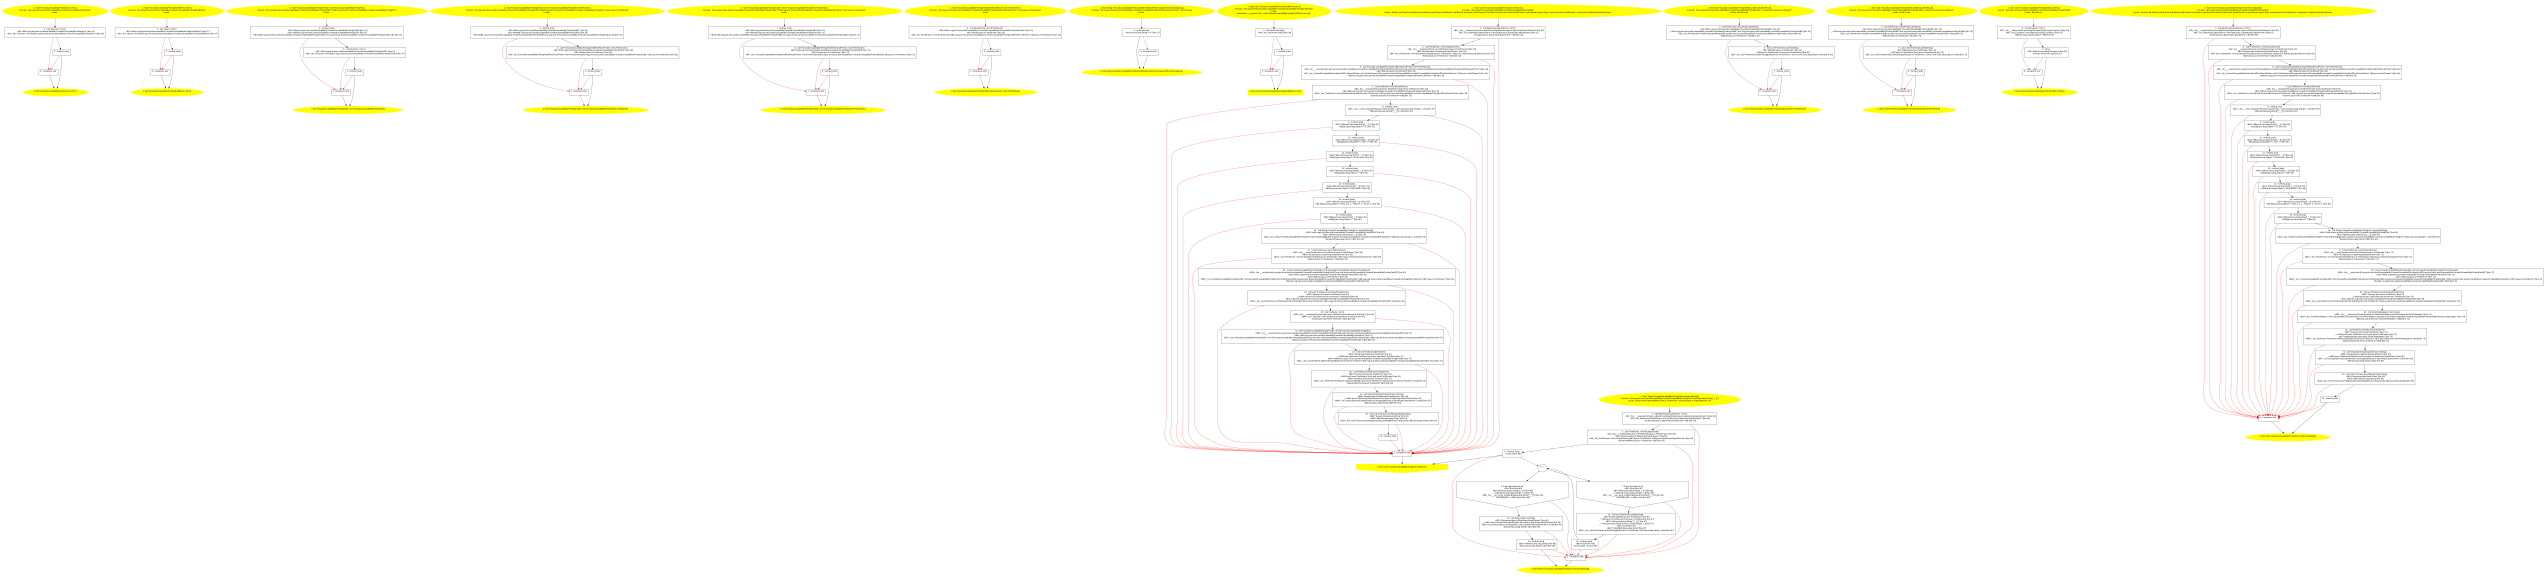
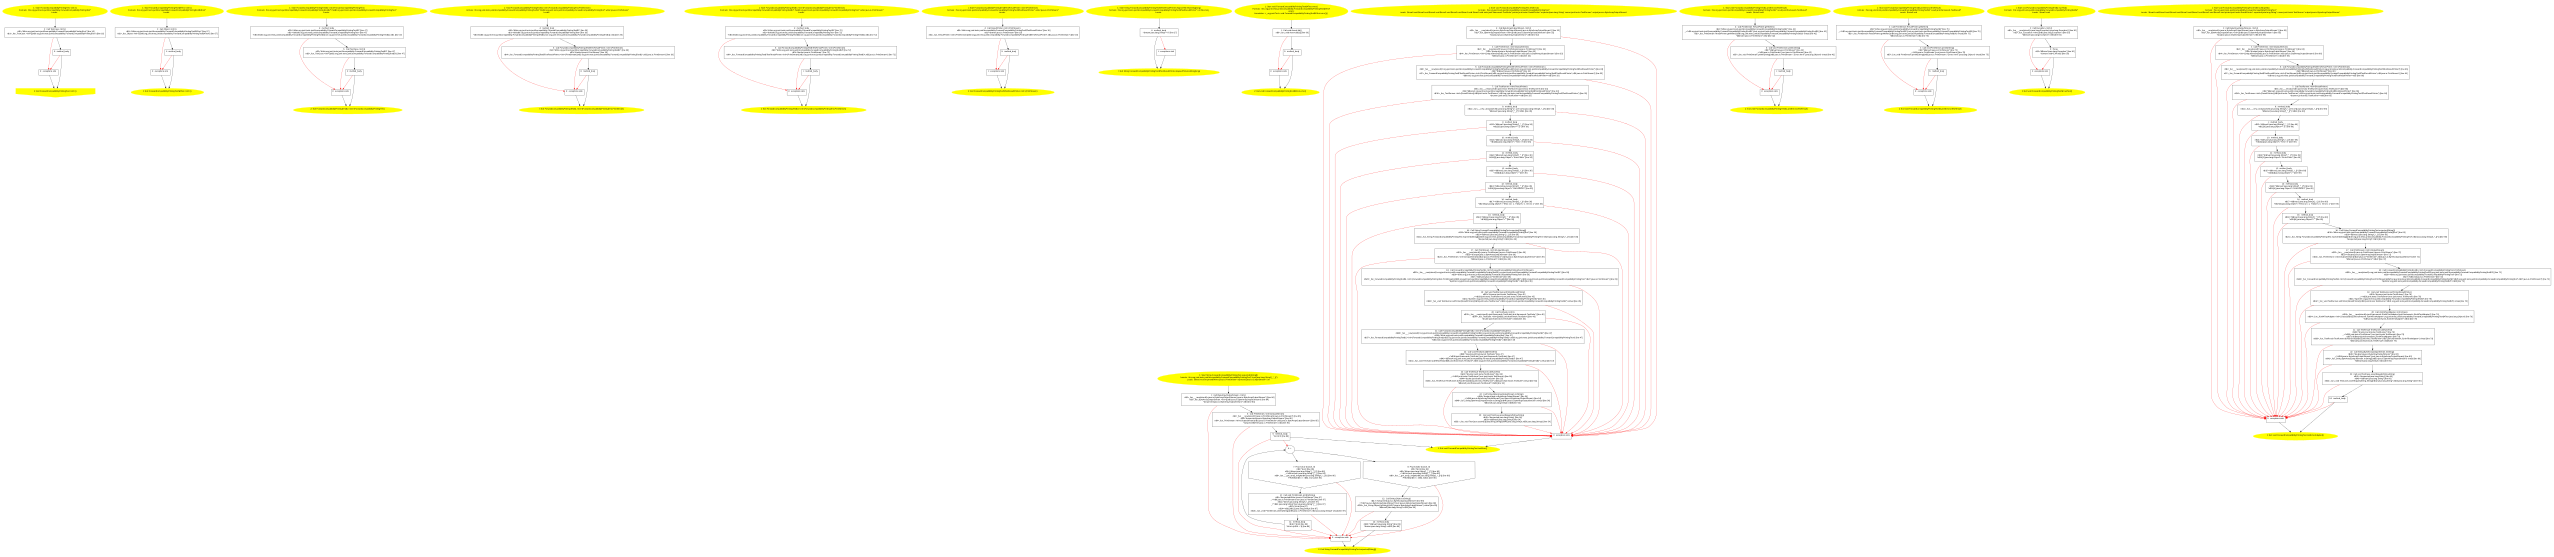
node "2: Exit ForwardCompatibilityPrintingTest.<init>()": shape ellipse -> invhouse
node "2: Exit void ForwardCompatibilityPrintingTest$ATest.error()": shape box -> ellipse
node "26:  method_body": removed
node "2: Exit void ForwardCompatibilityPrintingTest.testError()": shape invhouse -> ellipse
